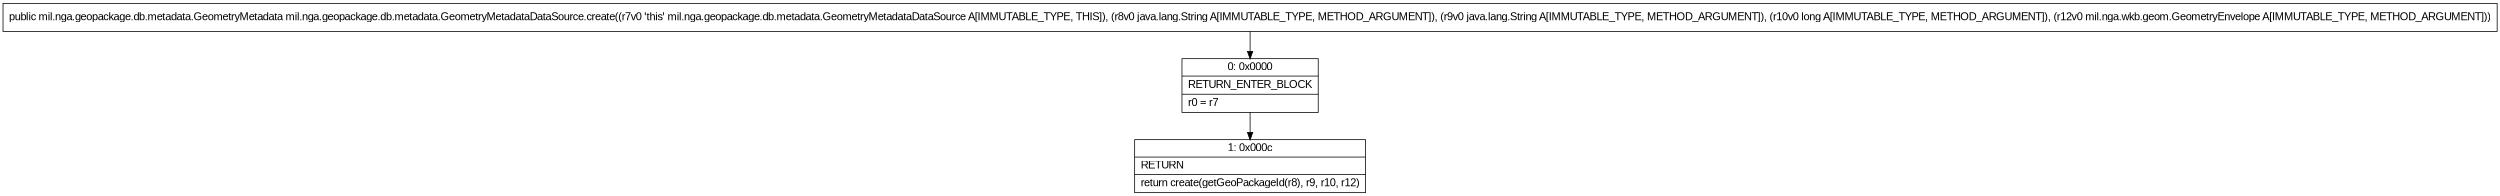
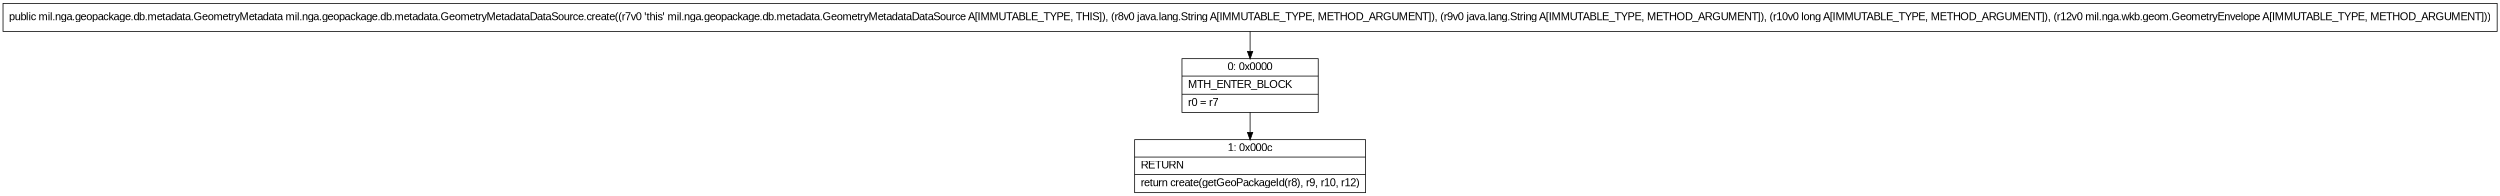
node "0: 0x0000": text "RETURN_ENTER_BLOCK" -> "MTH_ENTER_BLOCK"
